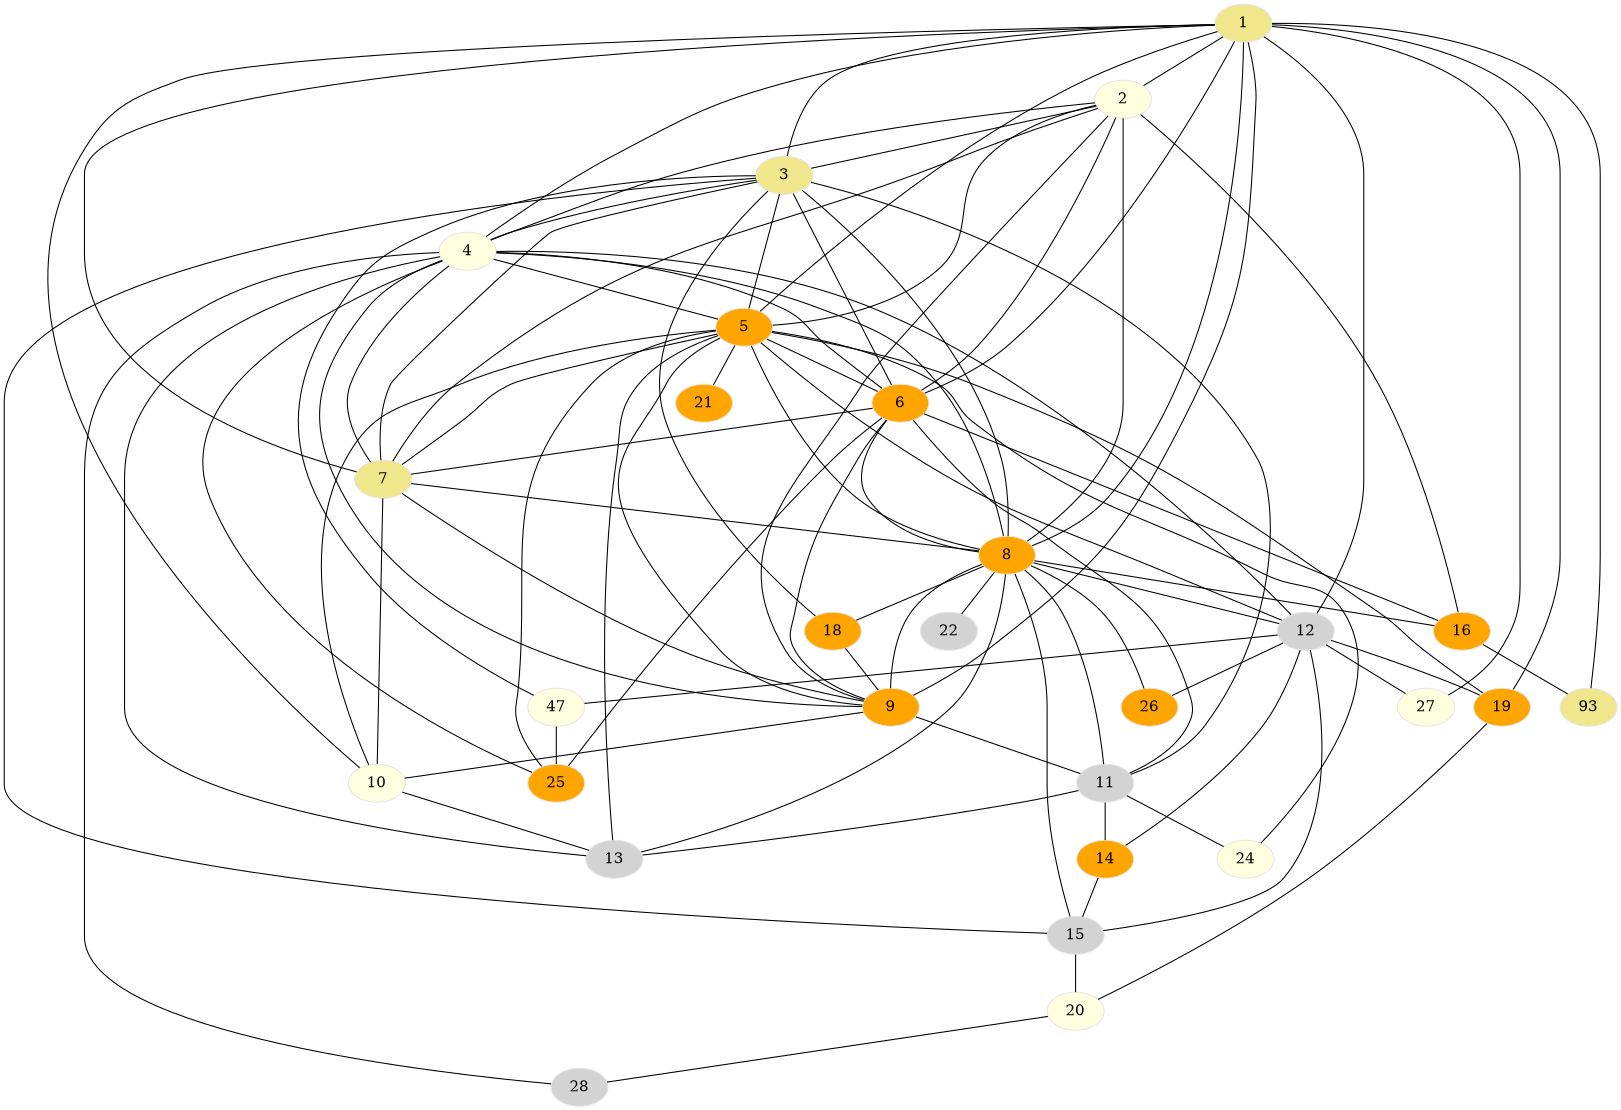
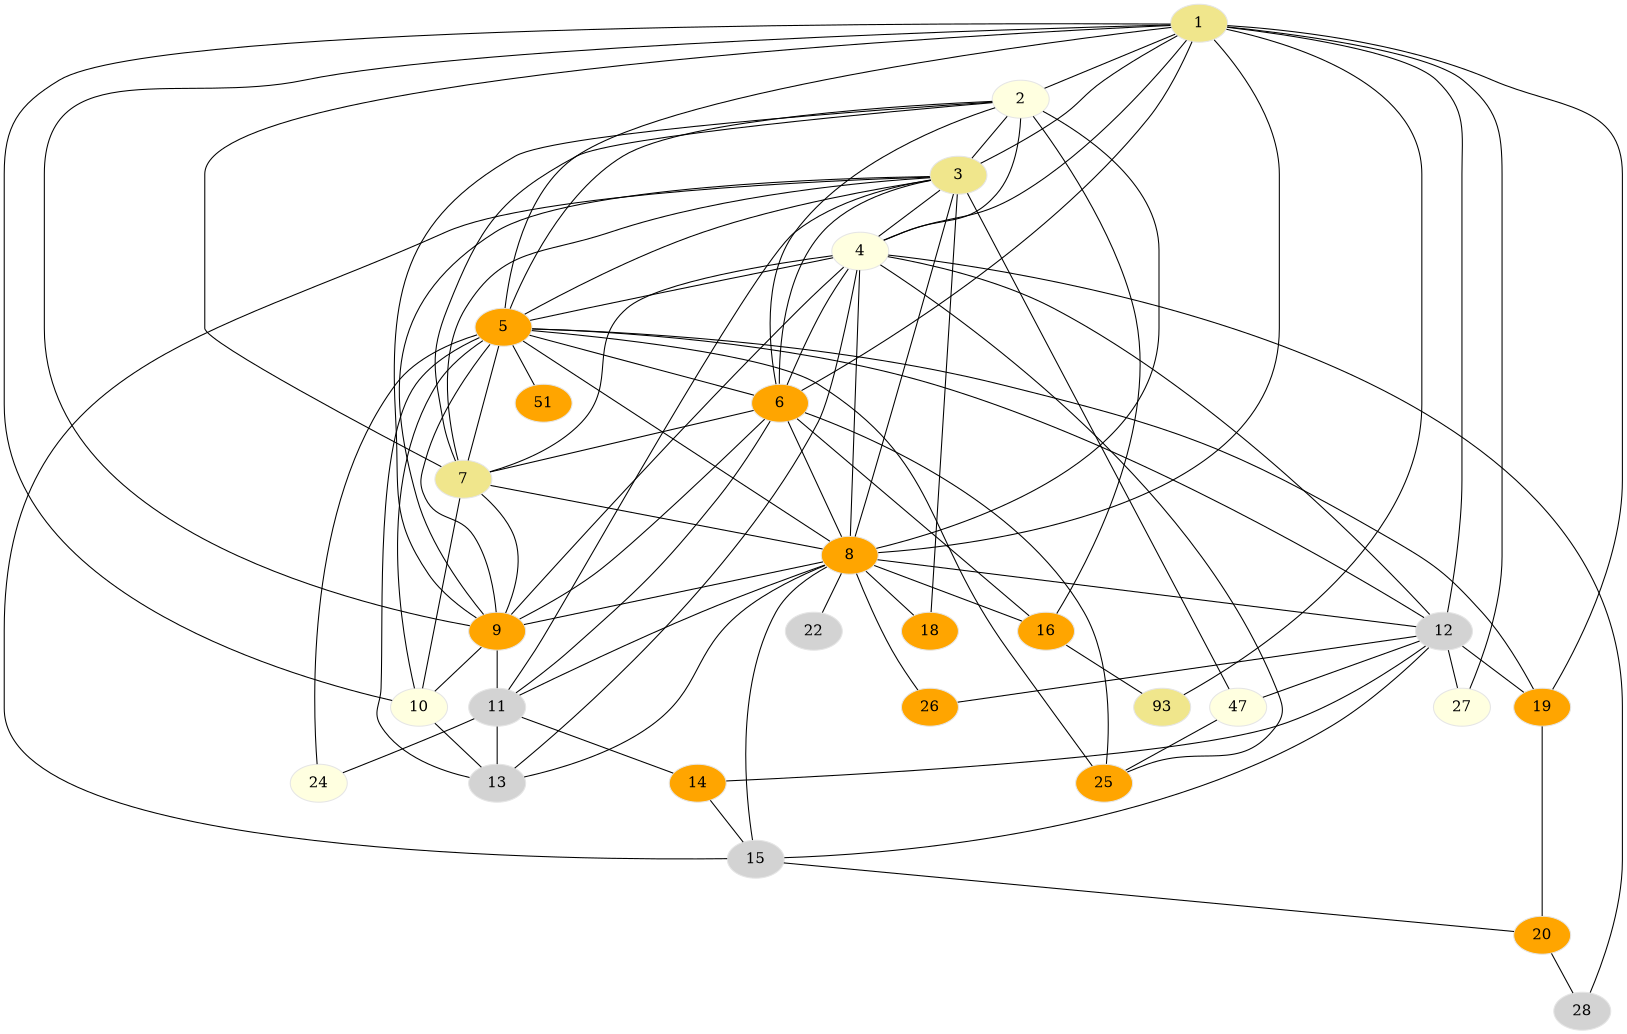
node "21": label "21" -> "51"
edge "18" -- "9": now "3" -- "9"
node "20": fillcolor lightyellow -> orange
